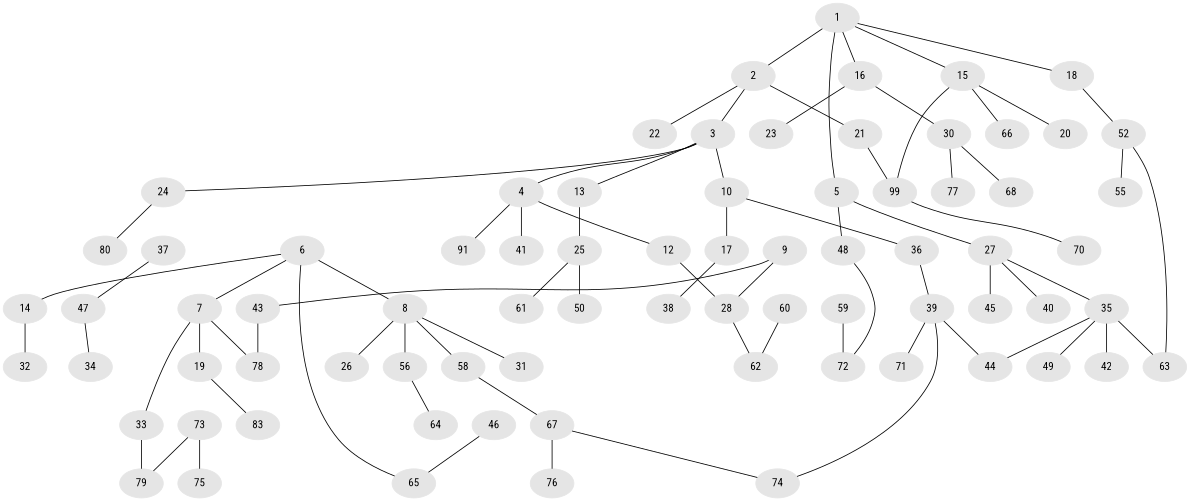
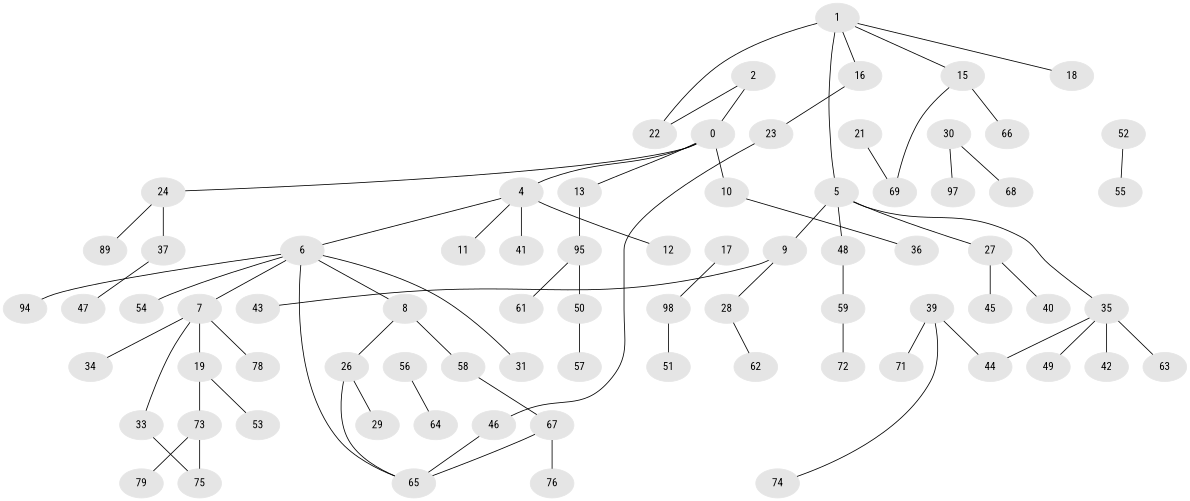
edge "1" -- "2": now "1" -- "22"
edge "2" -- "21": removed
edge "16" -- "30": removed
edge "18" -- "52": removed
node "3": label "3" -> "0"
node "20": removed
node "99": label "99" -> "69"
node "77": label "77" -> "97"
edge "4" -- "6": added
edge "24" -- "37": added
edge "10" -- "17": removed
edge "5" -- "9": added
edge "52" -- "63": removed
node "80": label "80" -> "89"
node "91": label "91" -> "11"
node "25": label "25" -> "95"
node "70": removed
edge "23" -- "46": added
edge "36" -- "39": removed
edge "27" -- "35": now "5" -- "35"
edge "12" -- "28": removed
node "14": label "14" -> "94"
node "54": added
node "38": label "38" -> "98"
node "60": removed
edge "48" -- "72": now "48" -- "59"
edge "47" -- "34": now "7" -- "34"
edge "43" -- "78": removed
edge "8" -- "56": removed
edge "8" -- "31": now "6" -- "31"
node "32": removed
node "57": added
node "51": added
edge "19" -- "73": added
node "83": label "83" -> "53"
node "29": added
edge "26" -- "65": added
edge "33" -- "79": now "33" -- "75"
edge "67" -- "74": now "67" -- "65"
